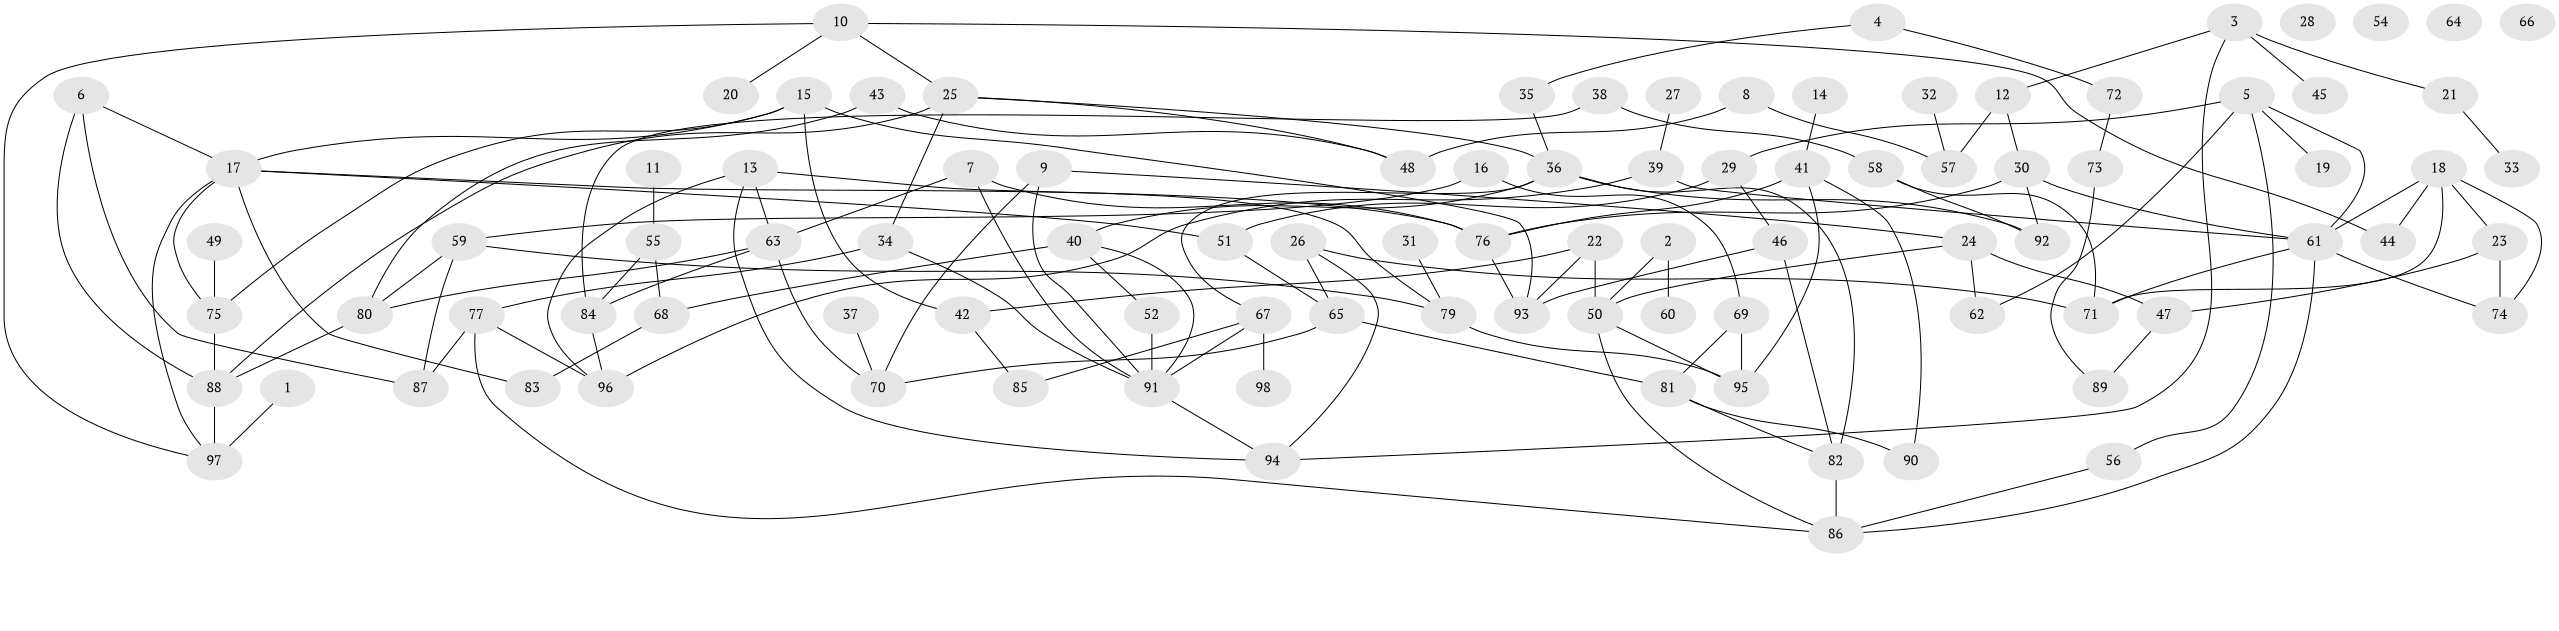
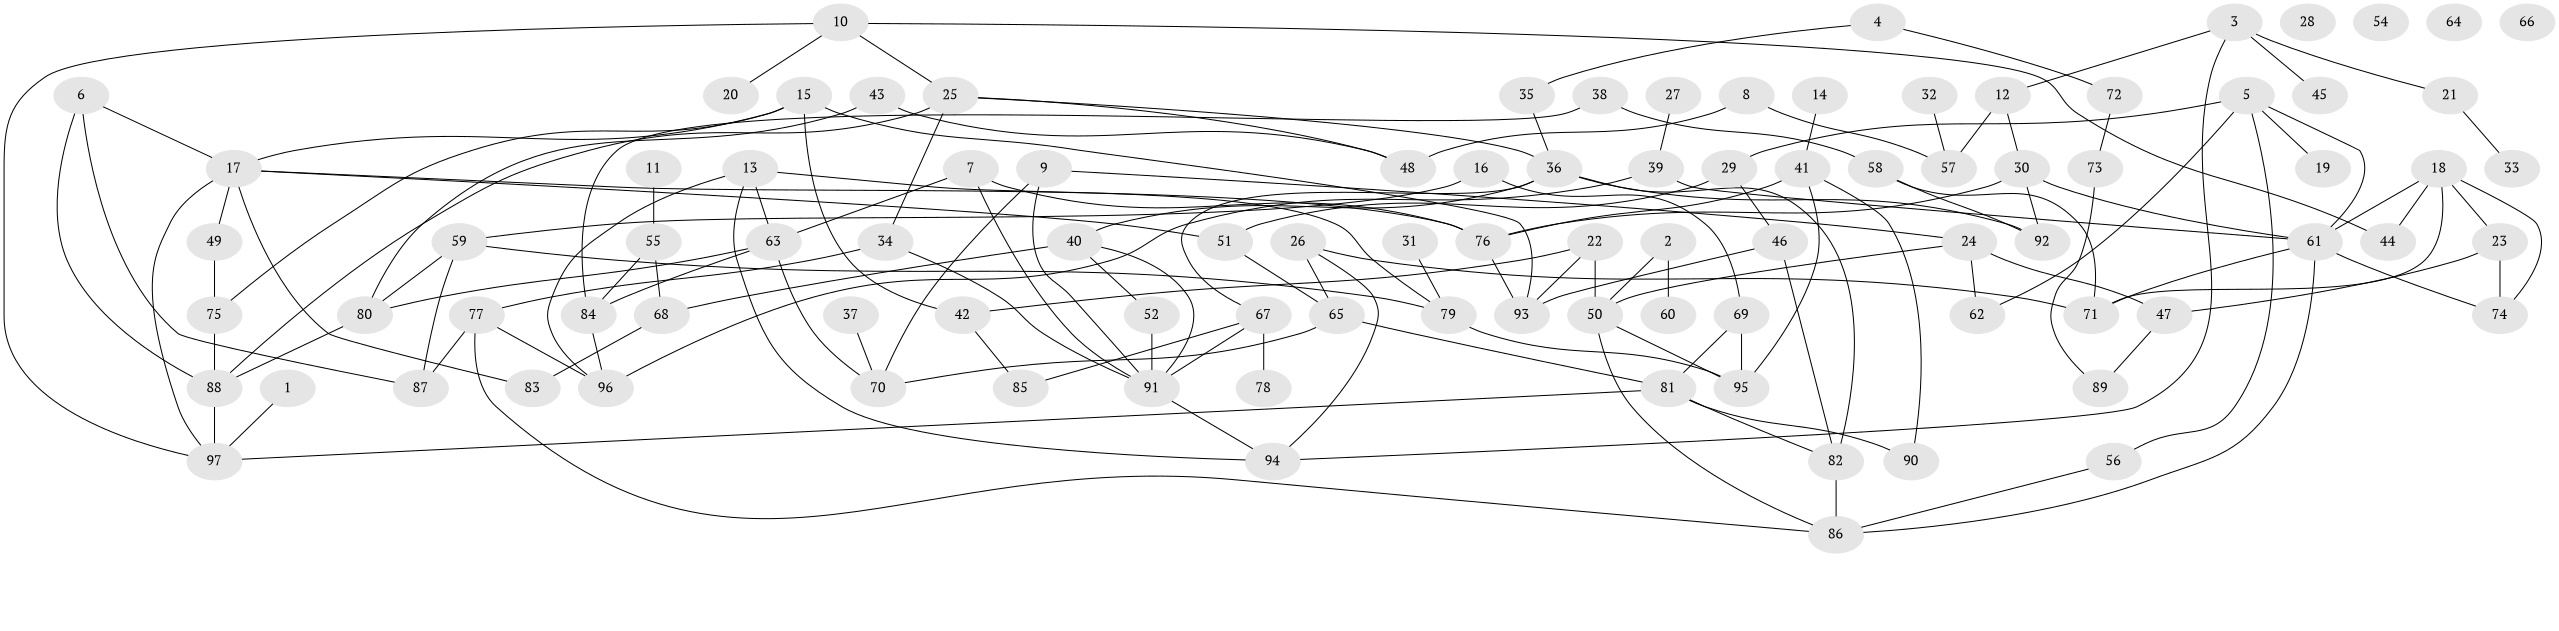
edge "17" -- "75": now "17" -- "49"
node "98": label "98" -> "78"
edge "81" -- "97": added
